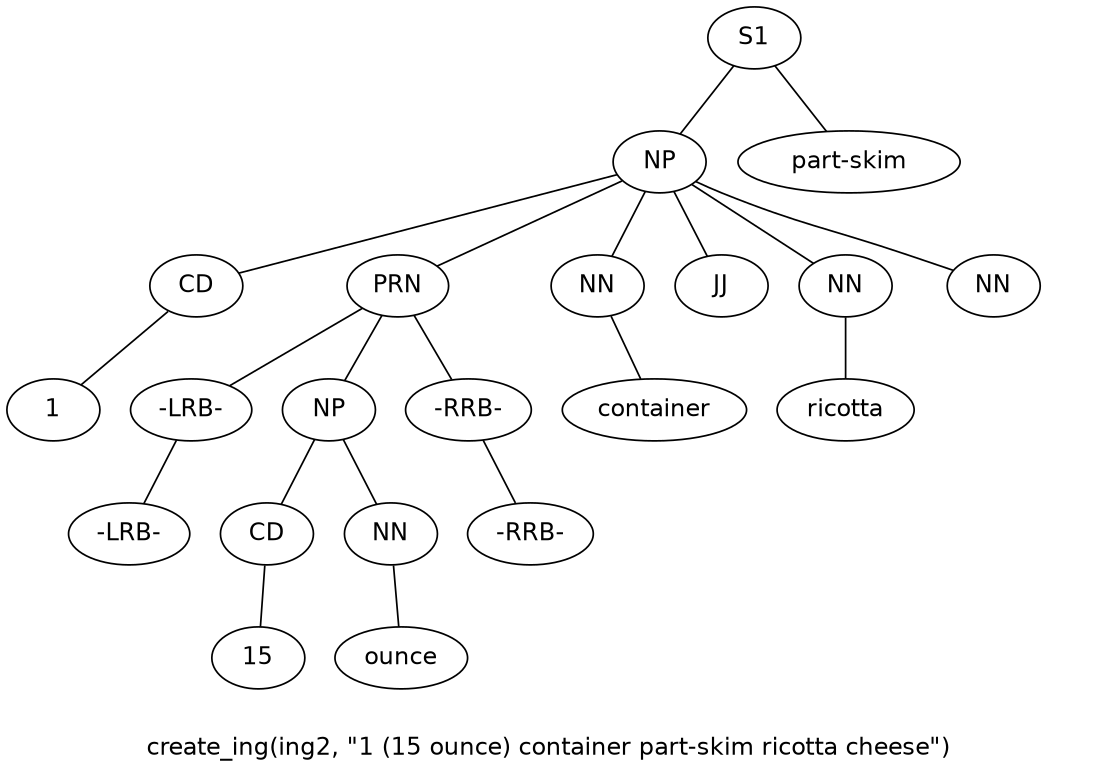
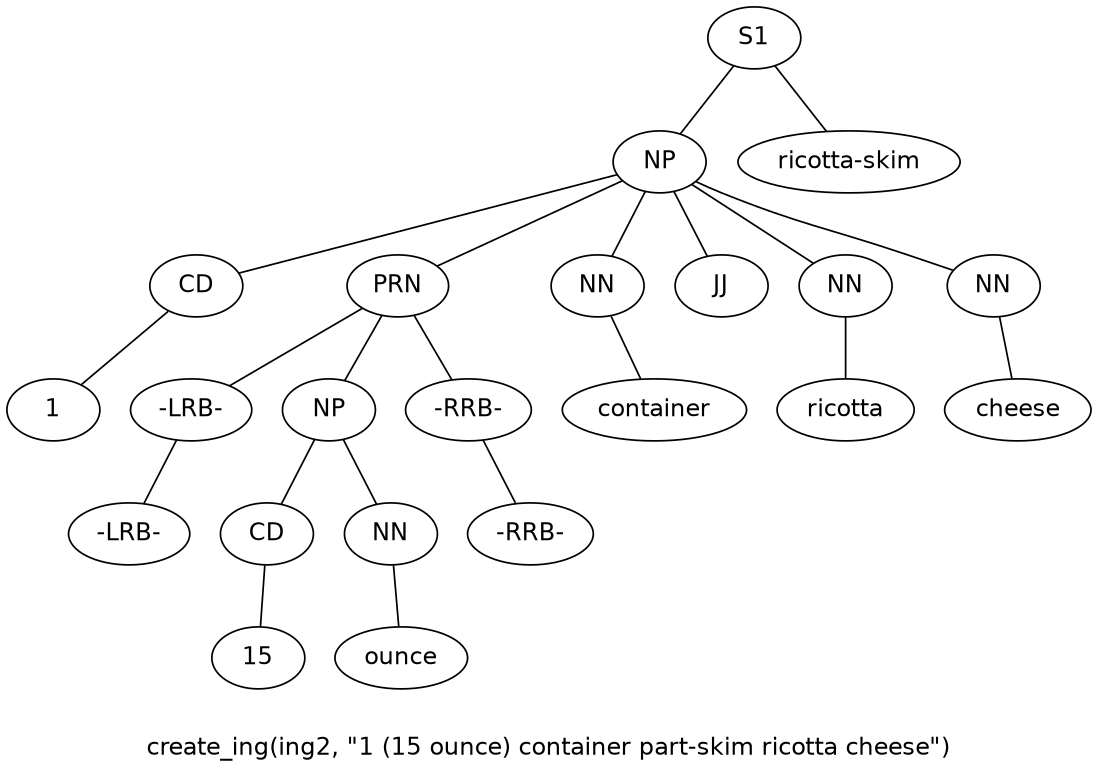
node "part-skim": label "part-skim" -> "ricotta-skim"
node "cheese": added
